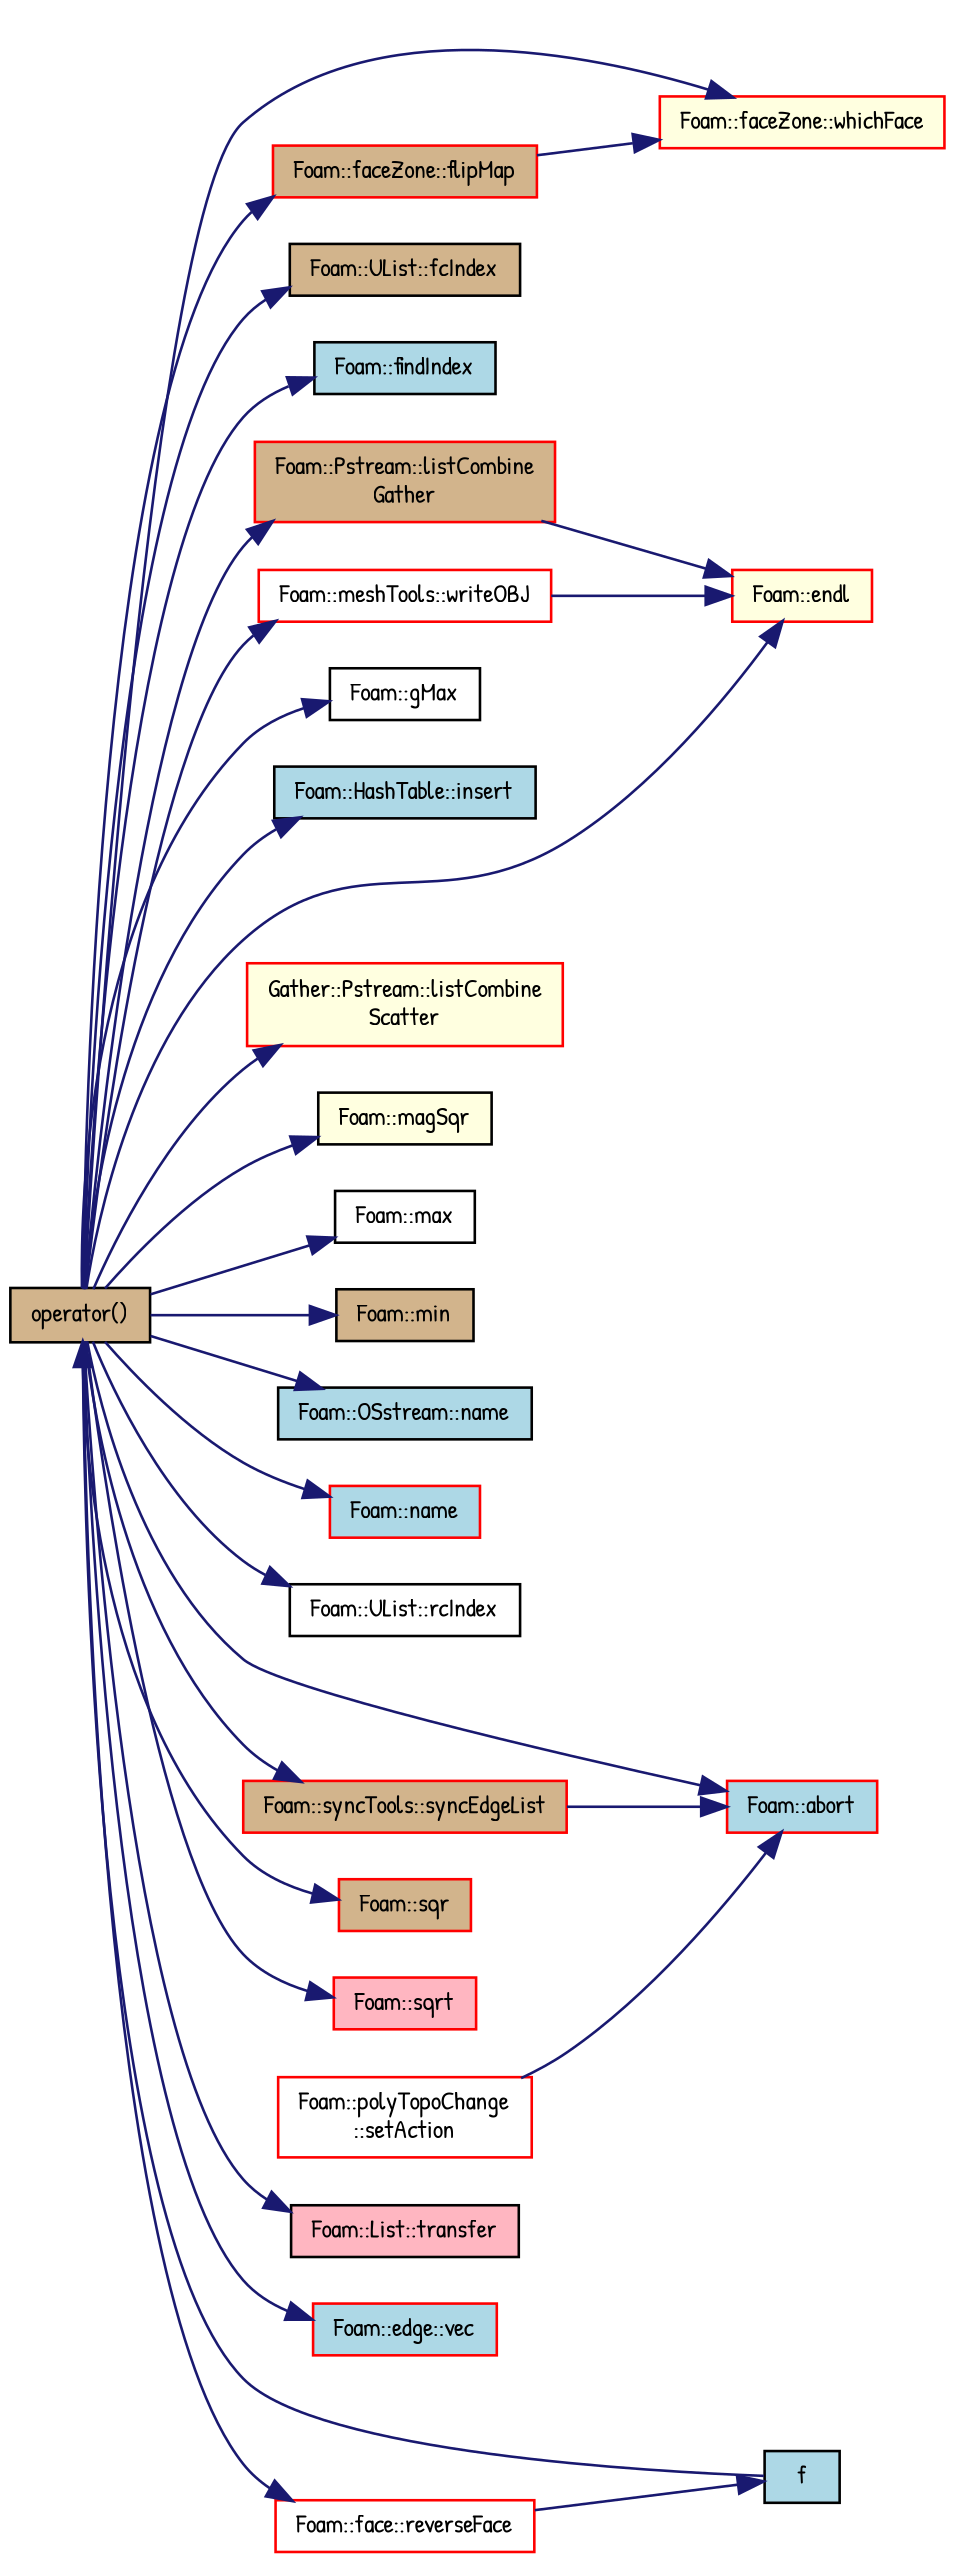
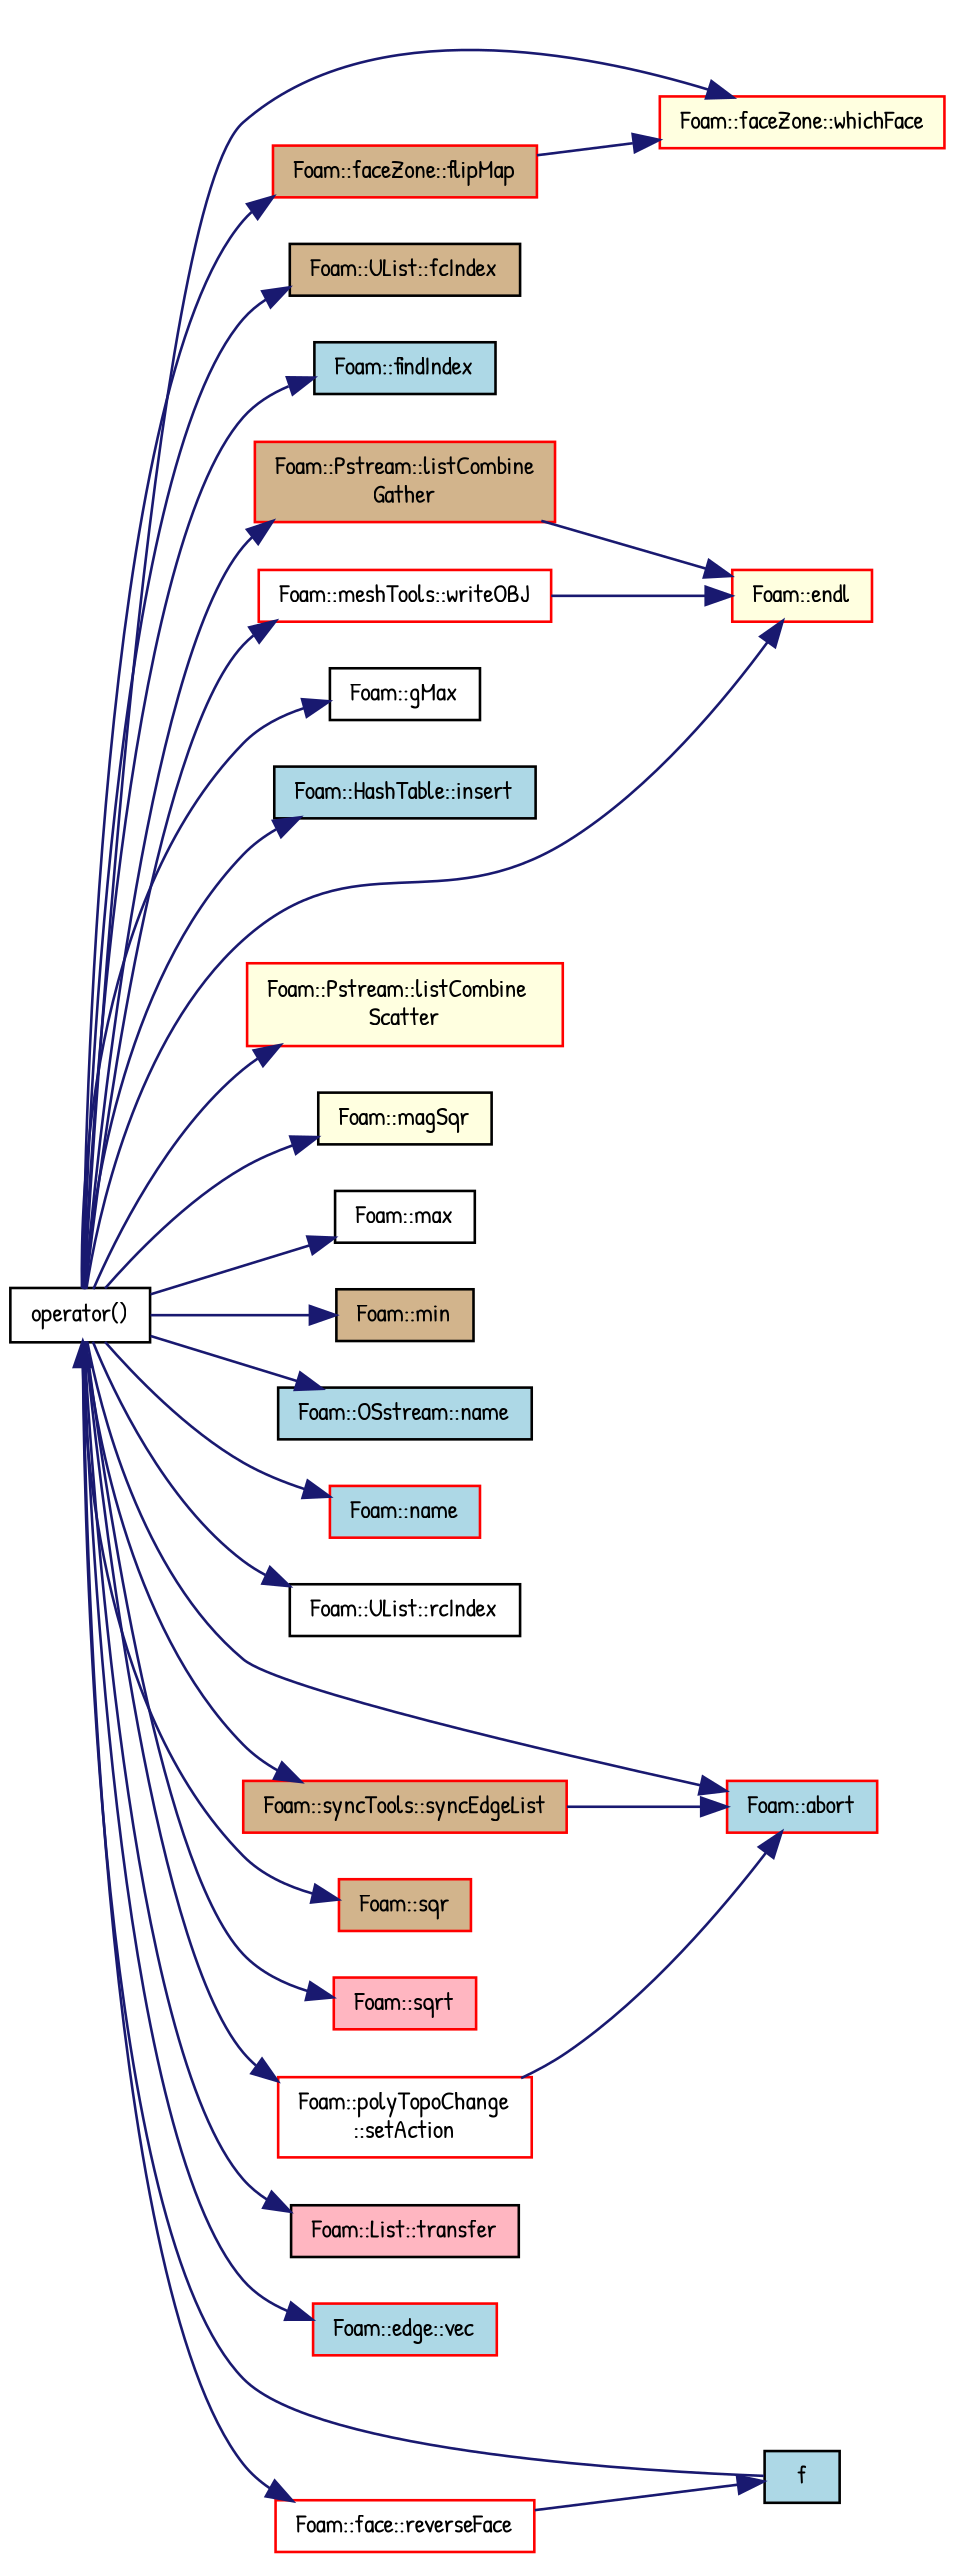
node "Gather::Pstream::listCombine Scatter": label "Gather::Pstream::listCombine Scatter" -> "Foam::Pstream::listCombine Scatter"
node "operator()": fillcolor tan -> white
edge "operator()" -> "Foam::polyTopoChange ::setAction": added
